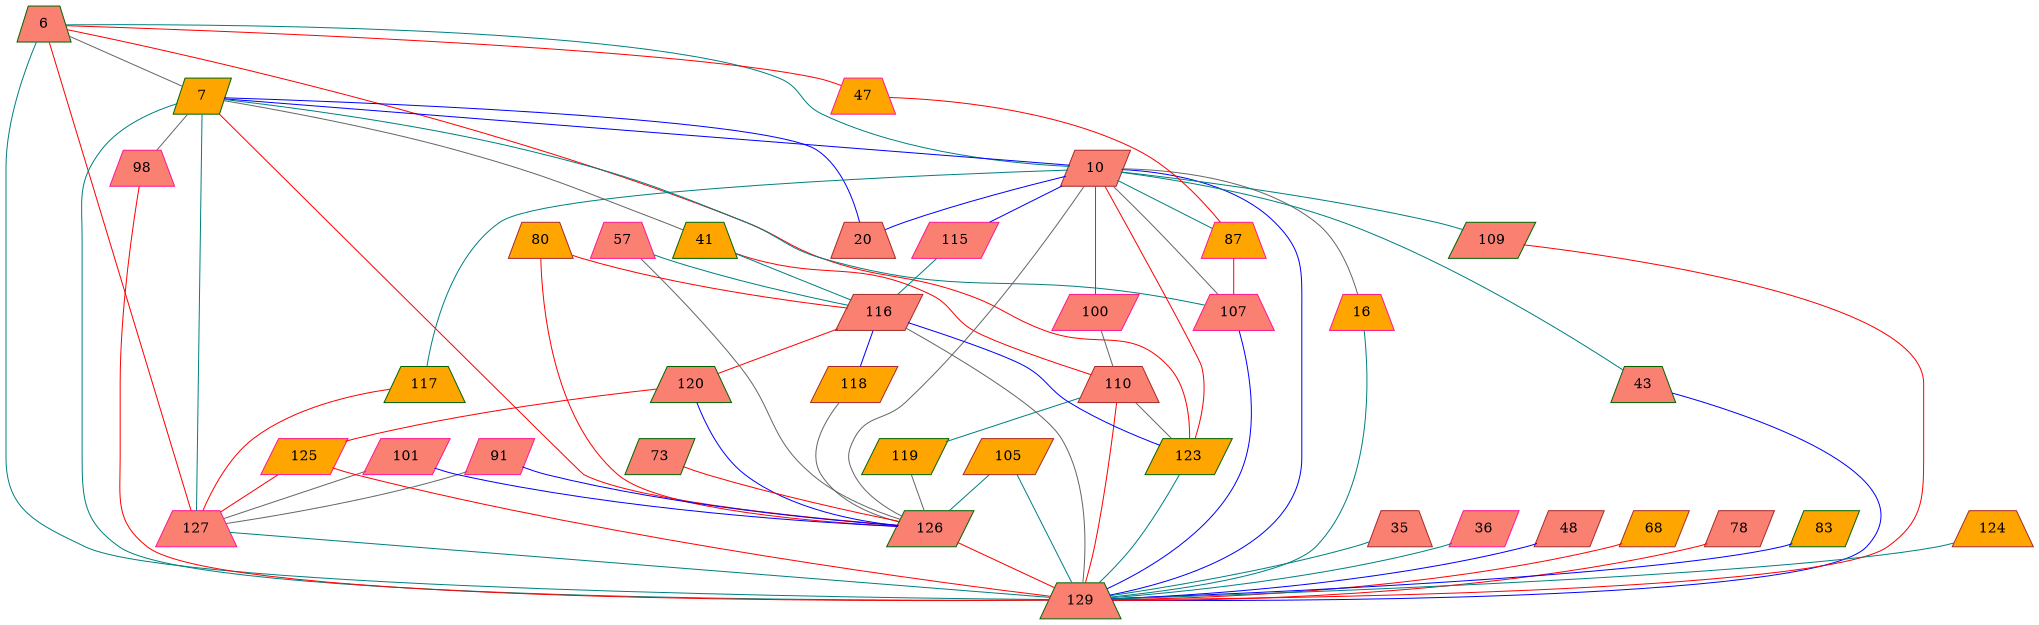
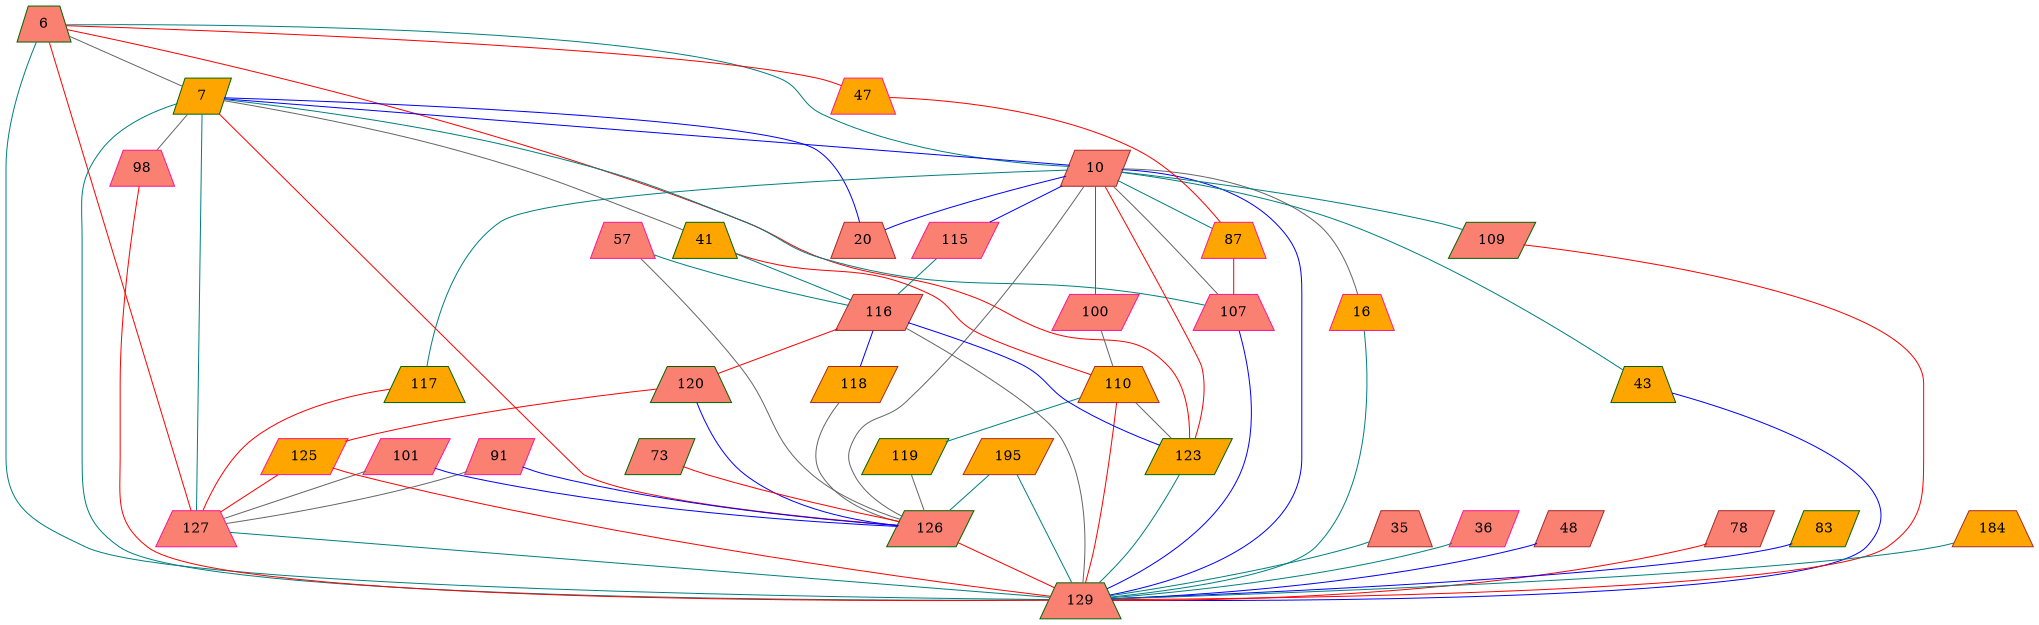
node "80": removed
node "110": fillcolor salmon -> orange
node "43": fillcolor salmon -> orange
node "105": label "105" -> "195"
node "68": removed
node "124": label "124" -> "184"
